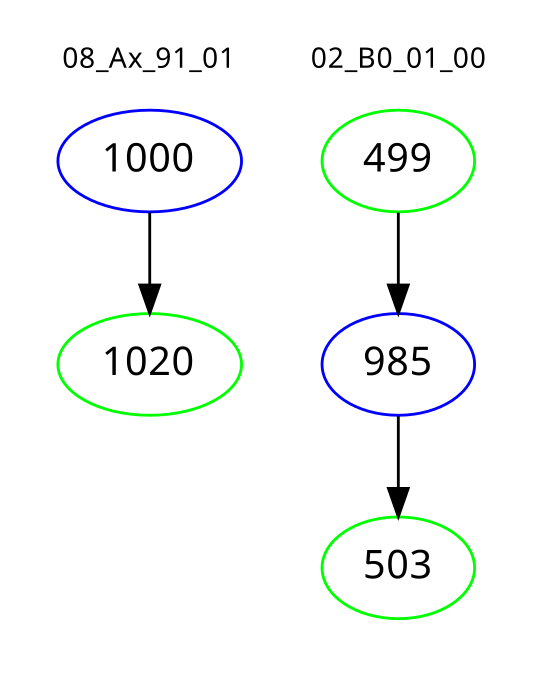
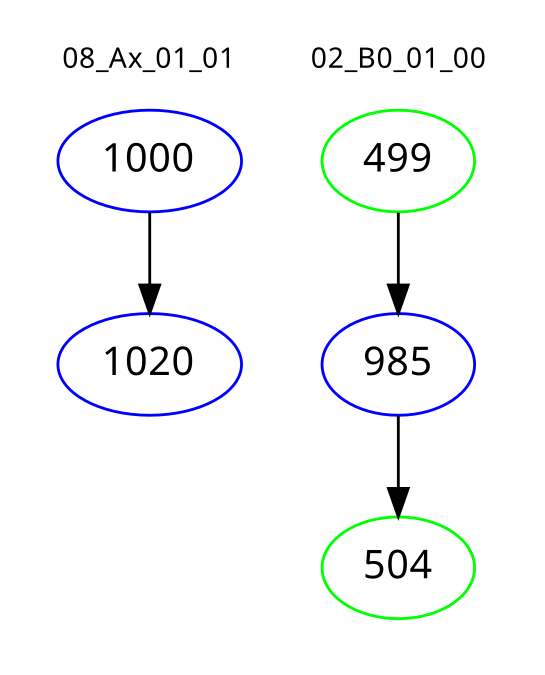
cluster "08_Ax_91_01": label "08_Ax_91_01" -> "08_Ax_01_01"
node "1020": color green -> blue
node "503": label "503" -> "504"
